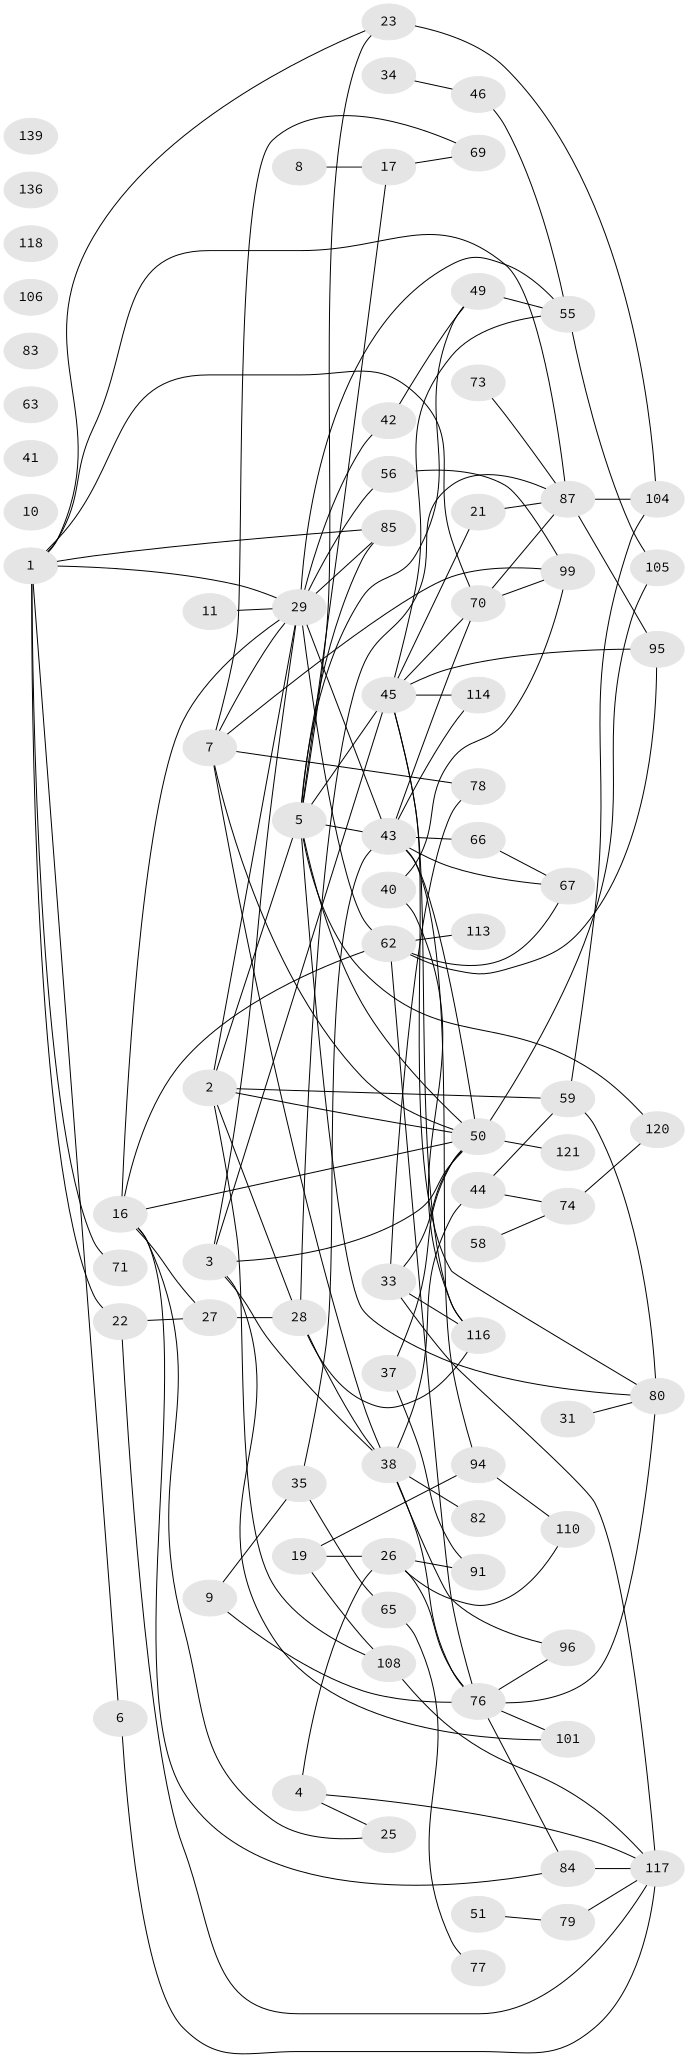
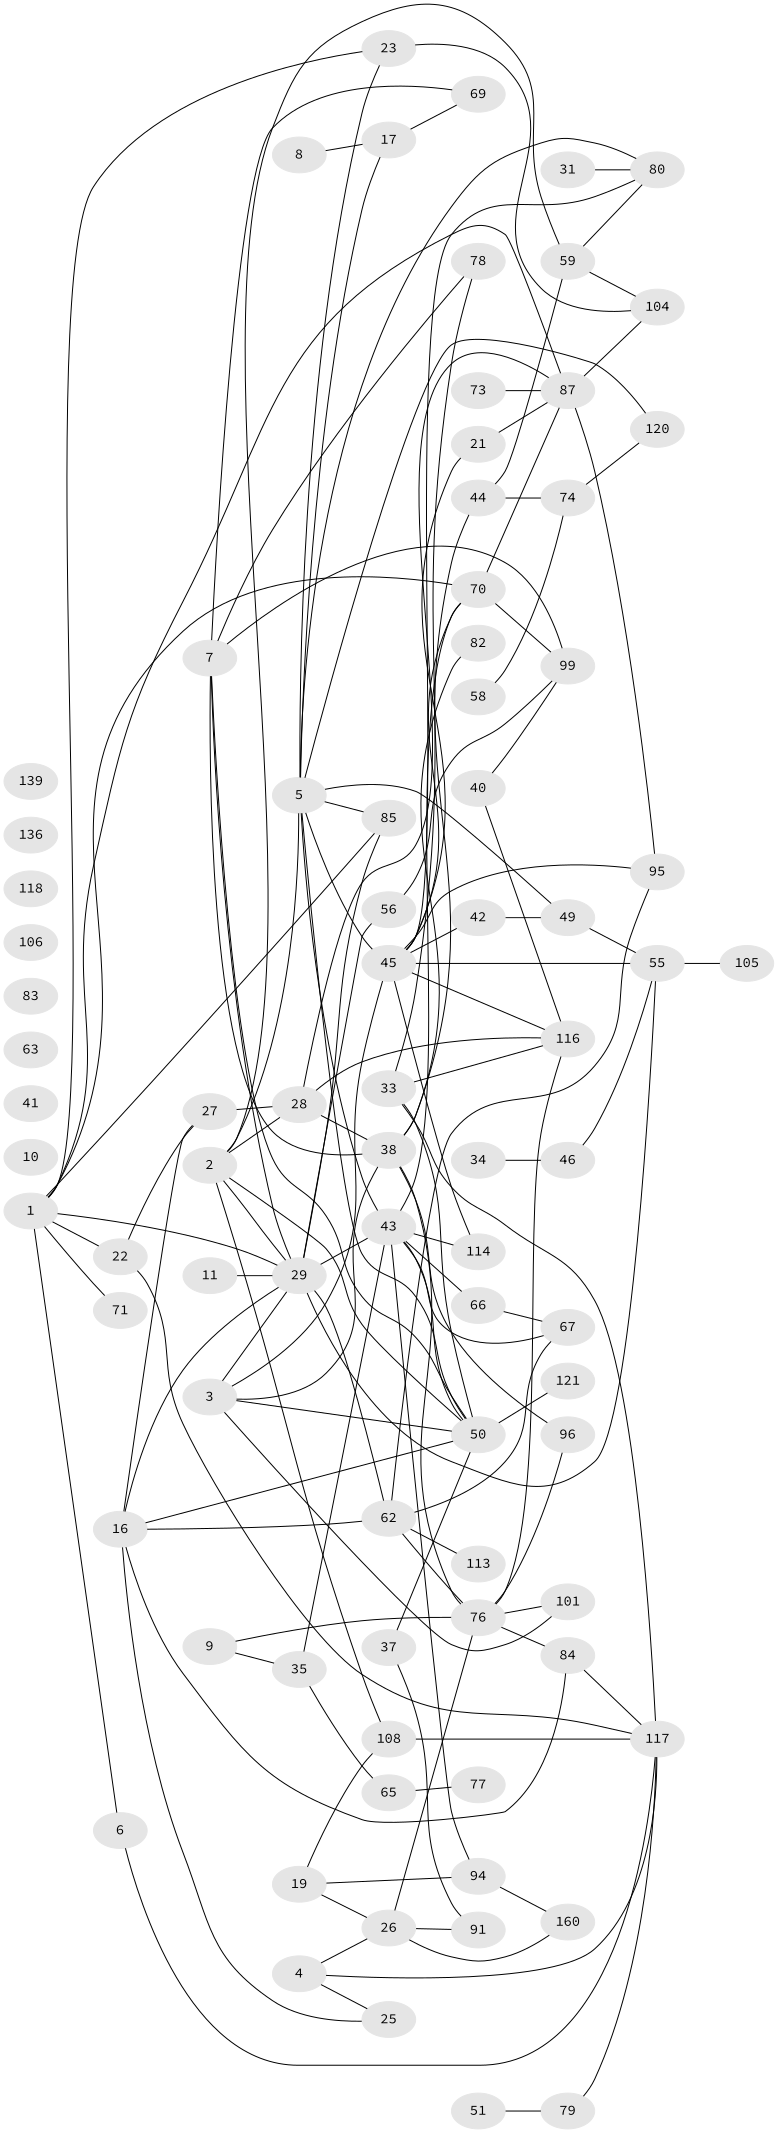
edge "42" -- "29": now "42" -- "45"
edge "105" -- "50": removed
node "110": label "110" -> "160"
edge "80" -- "76": now "116" -- "76"
